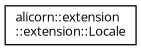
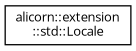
node "alicorn::extension ::extension::Locale": label "alicorn::extension ::extension::Locale" -> "alicorn::extension ::std::Locale"
